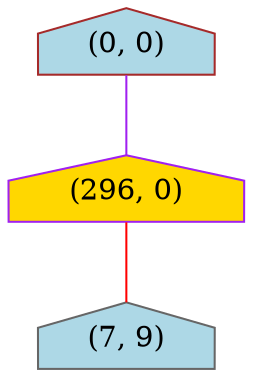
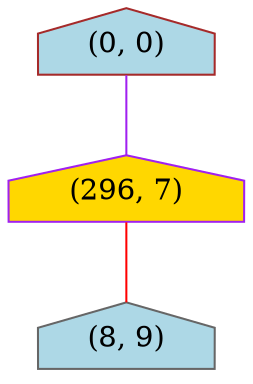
node "(296, 0)": label "(296, 0)" -> "(296, 7)"
node "(7, 9)": label "(7, 9)" -> "(8, 9)"
